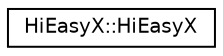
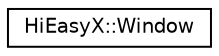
node "HiEasyX::HiEasyX": label "HiEasyX::HiEasyX" -> "HiEasyX::Window"
